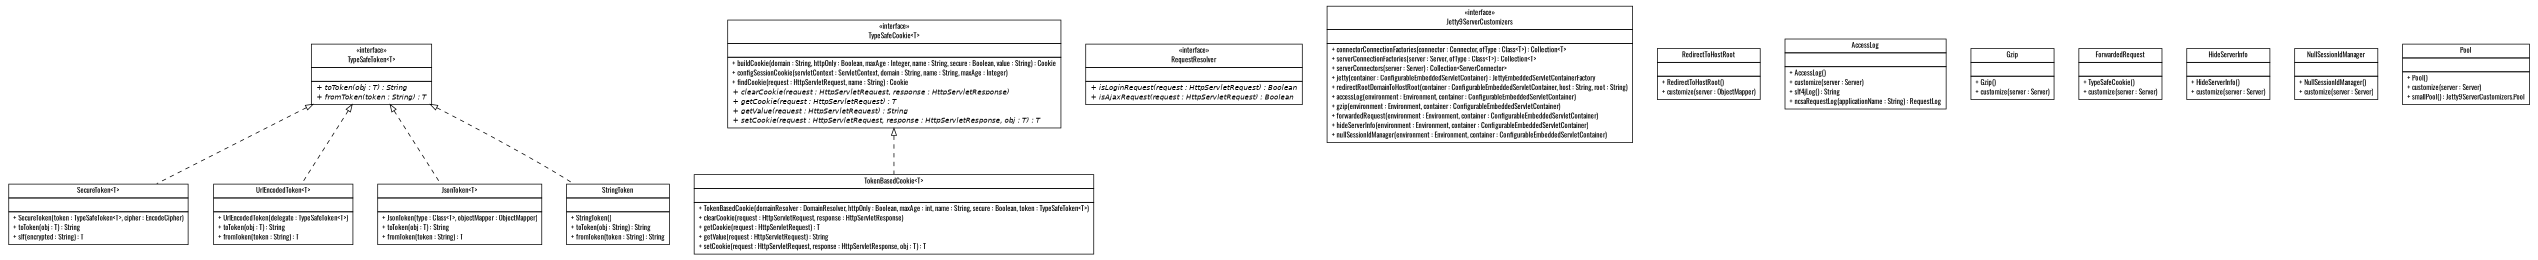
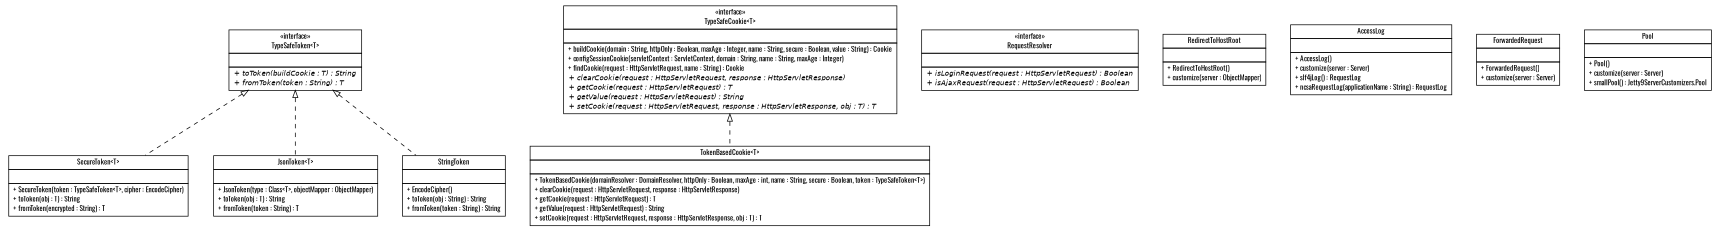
node "Jetty9ServerCustomizers": removed
node "Gzip": removed
node "HideServerInfo": removed
node "NullSessionIdManager": removed
node "ForwardedRequest": text "+ TypeSafeCookie()" -> "+ ForwardedRequest()"
node "TypeSafeToken<T>": text "+ toToken(obj : T) : String" -> "+ toToken(buildCookie : T) : String"
node "AccessLog": text "+ slf4jLog() : String" -> "+ slf4jLog() : RequestLog"
node "UrlEncodedToken<T>": removed
node "StringToken": text "+ StringToken()" -> "+ EncodeCipher()"
node "SecureToken<T>": text "+ slf(encrypted : String) : T" -> "+ fromToken(encrypted : String) : T"
